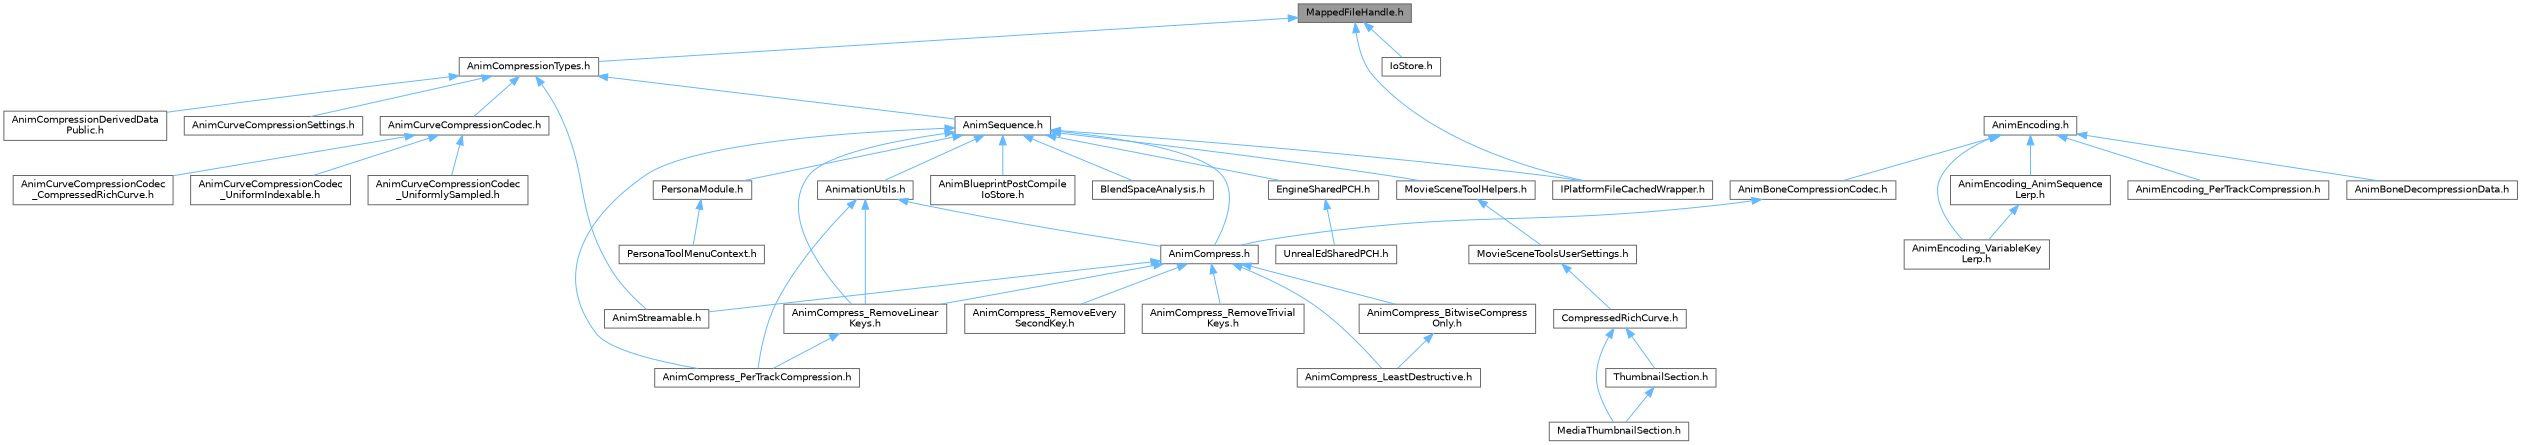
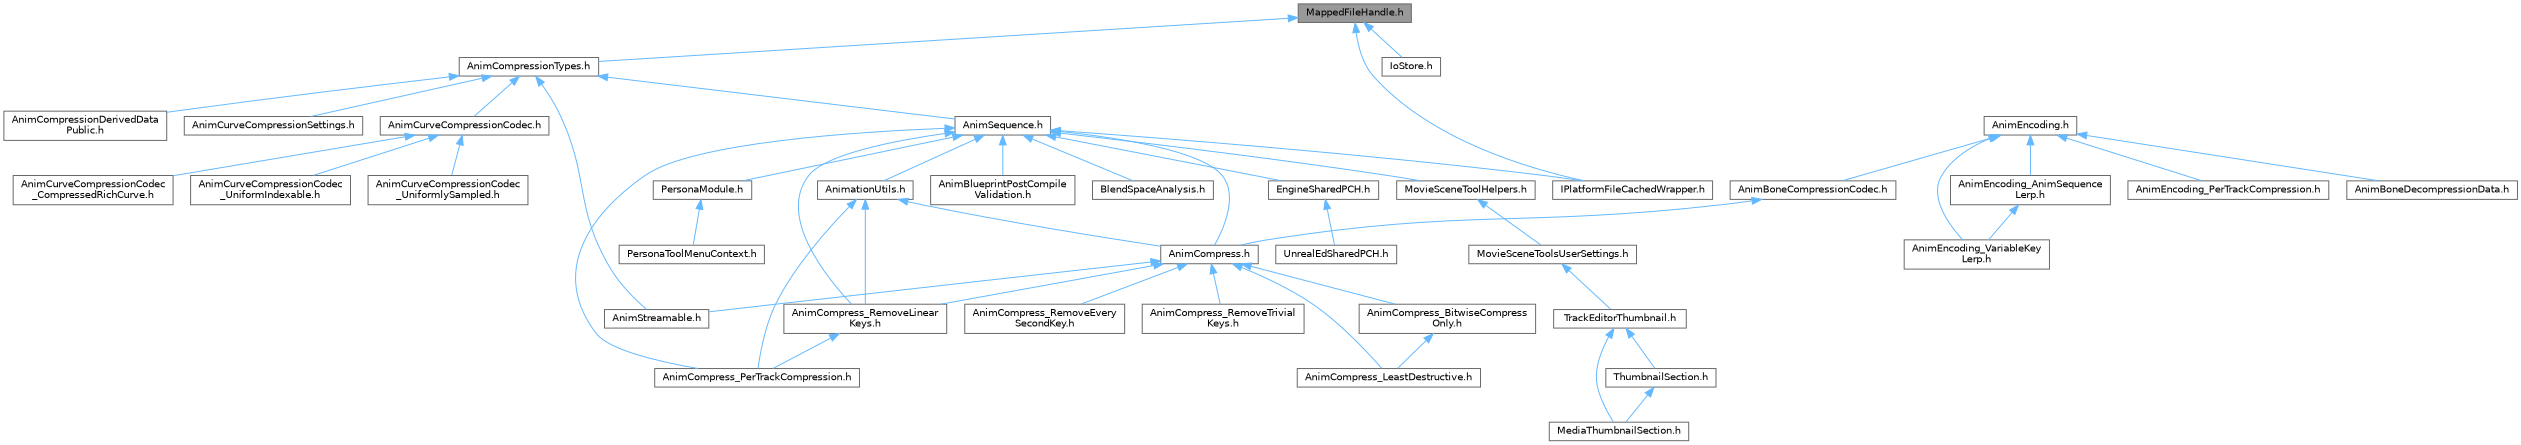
node "AnimBlueprintPostCompile IoStore.h": label "AnimBlueprintPostCompile IoStore.h" -> "AnimBlueprintPostCompile Validation.h"
node "CompressedRichCurve.h": label "CompressedRichCurve.h" -> "TrackEditorThumbnail.h"
